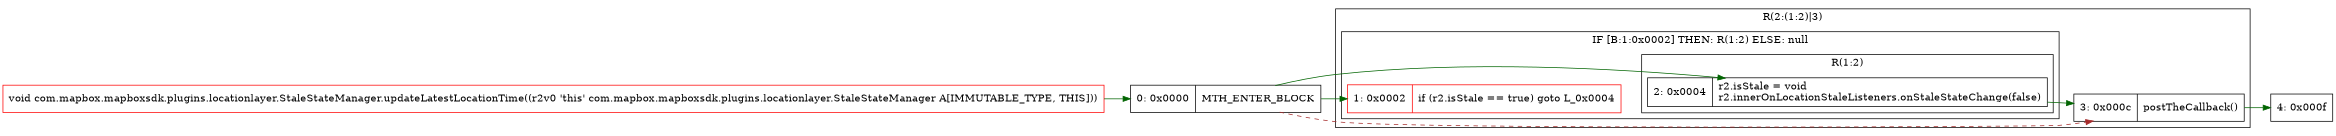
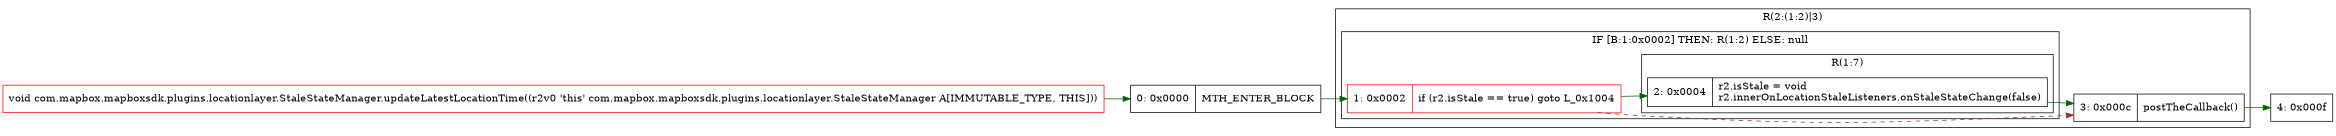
cluster "R(1:2)": label "R(1:2)" -> "R(1:7)"
edge "0: 0x0000" -> "2: 0x0004": now "1: 0x0002" -> "2: 0x0004"
node "1: 0x0002": text "if (r2.isStale == true) goto L_0x0004" -> "if (r2.isStale == true) goto L_0x1004"
edge "0: 0x0000" -> "3: 0x000c": now "1: 0x0002" -> "3: 0x000c"
